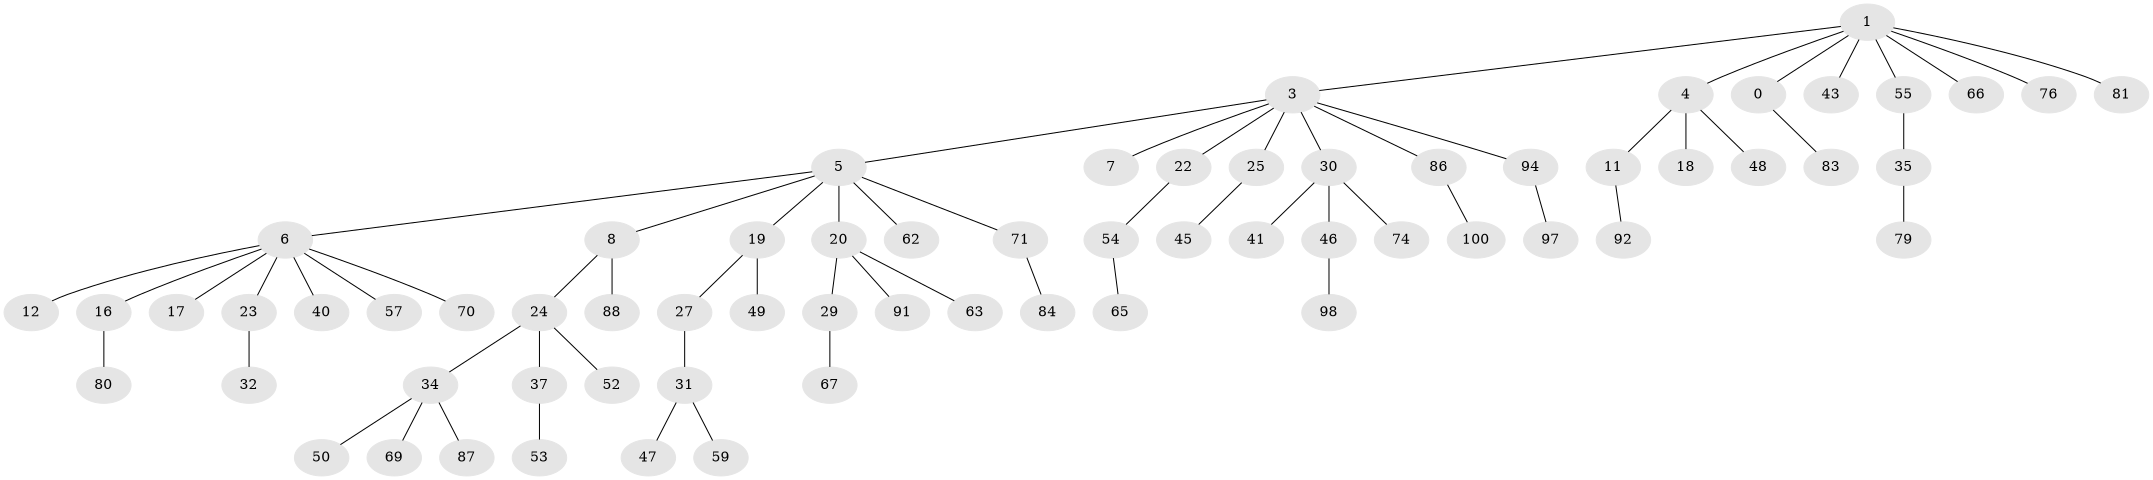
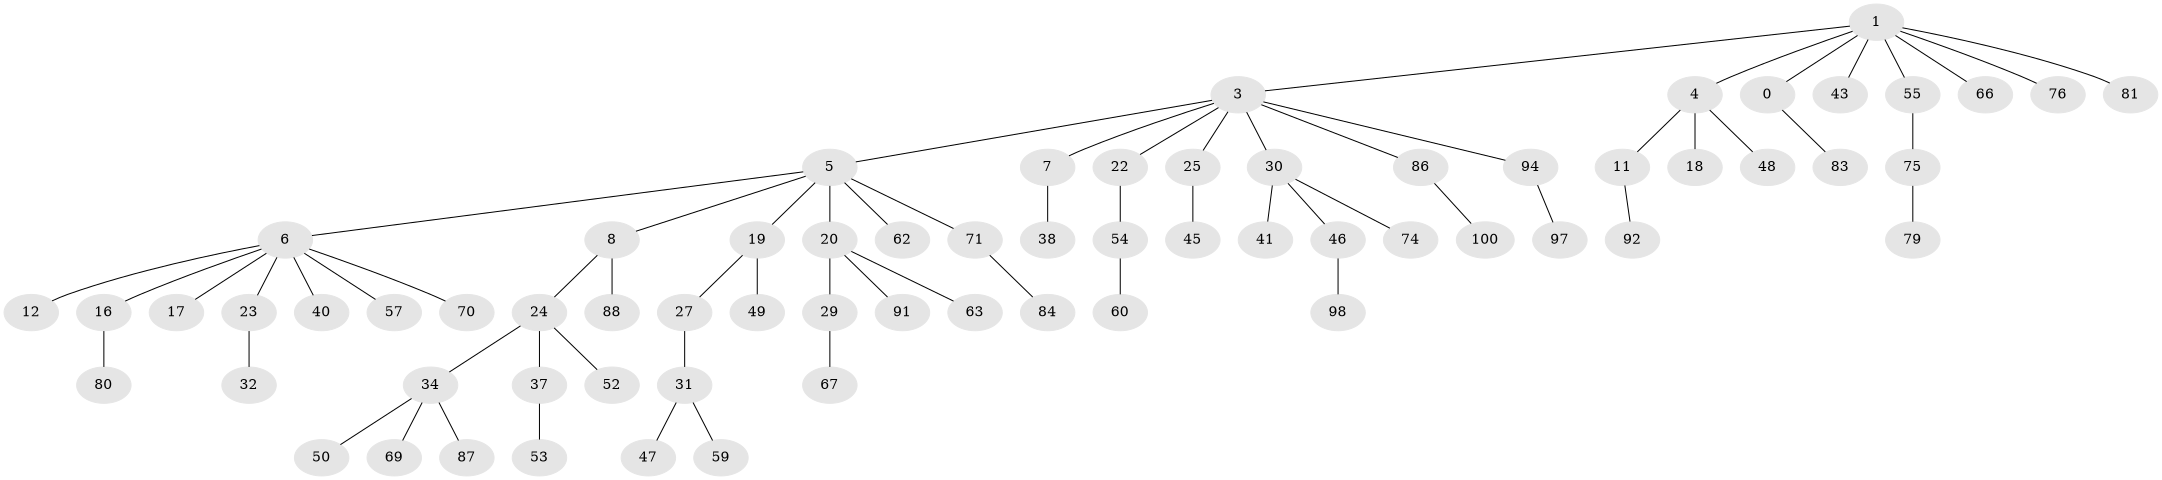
node "35": label "35" -> "75"
node "38": added
node "65": label "65" -> "60"
